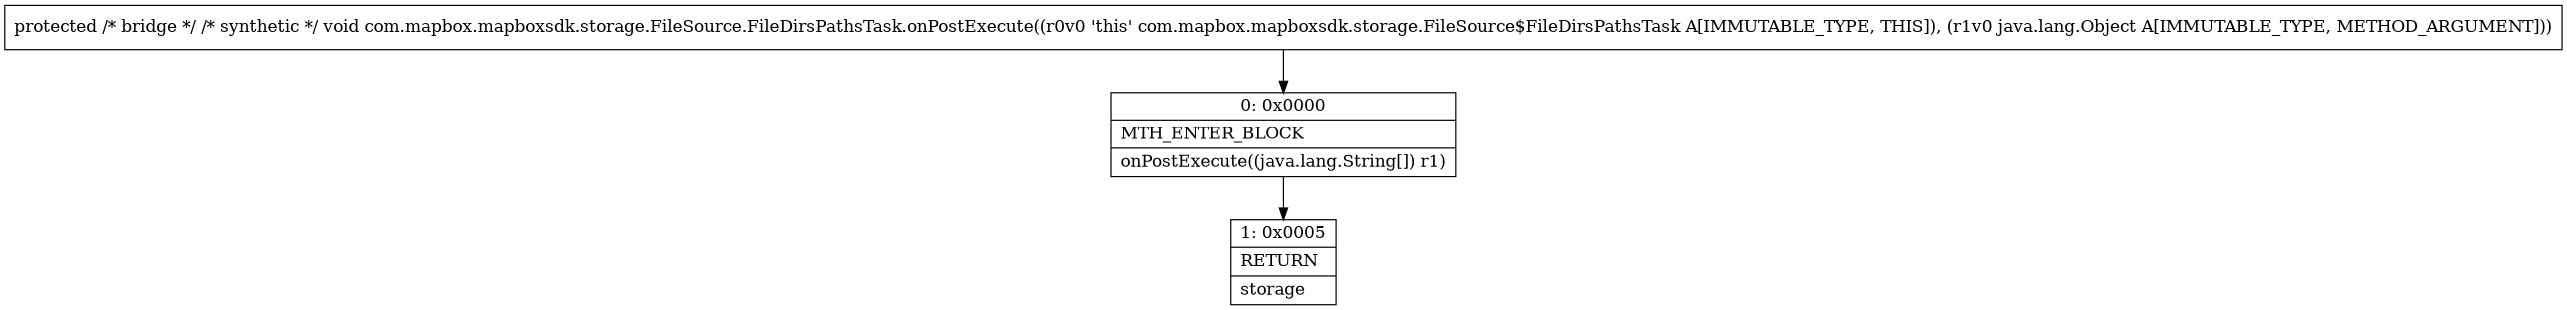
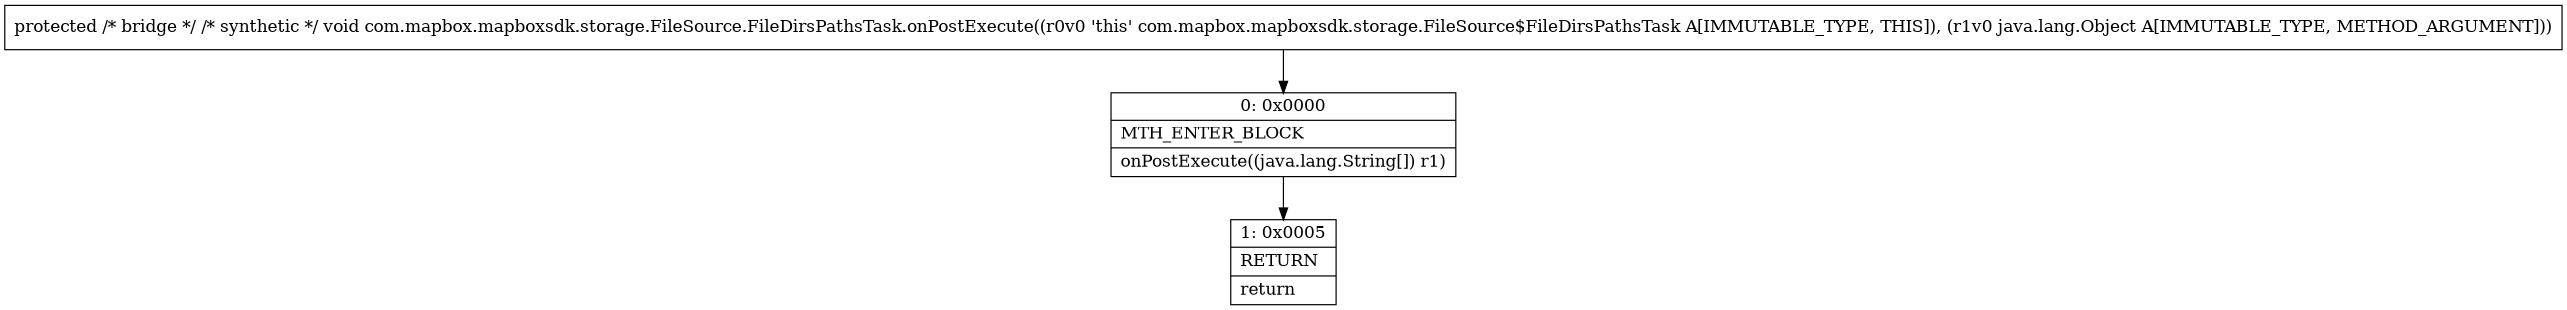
node "1: 0x0005": text "storage" -> "return"
